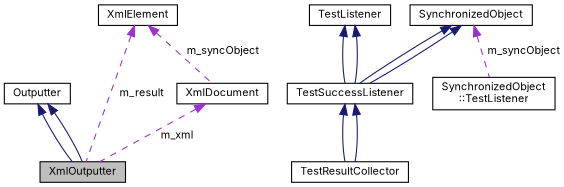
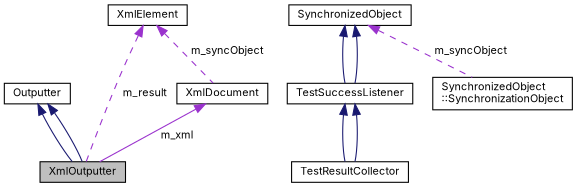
node "TestListener": removed
node "SynchronizedObject ::TestListener": label "SynchronizedObject ::TestListener" -> "SynchronizedObject ::SynchronizationObject"
edge "XmlOutputter" -> "XmlDocument": style dashed -> solid
